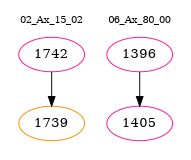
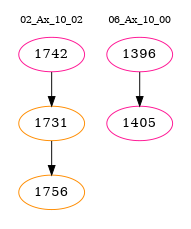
cluster "02_Ax_15_02": label "02_Ax_15_02" -> "02_Ax_10_02"
cluster "06_Ax_80_00": label "06_Ax_80_00" -> "06_Ax_10_00"
node "1739": label "1739" -> "1731"
node "1756": added
